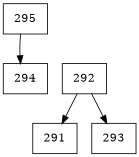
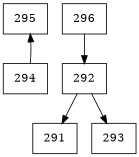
node "296": added
edge "295" -> "294": reversed
